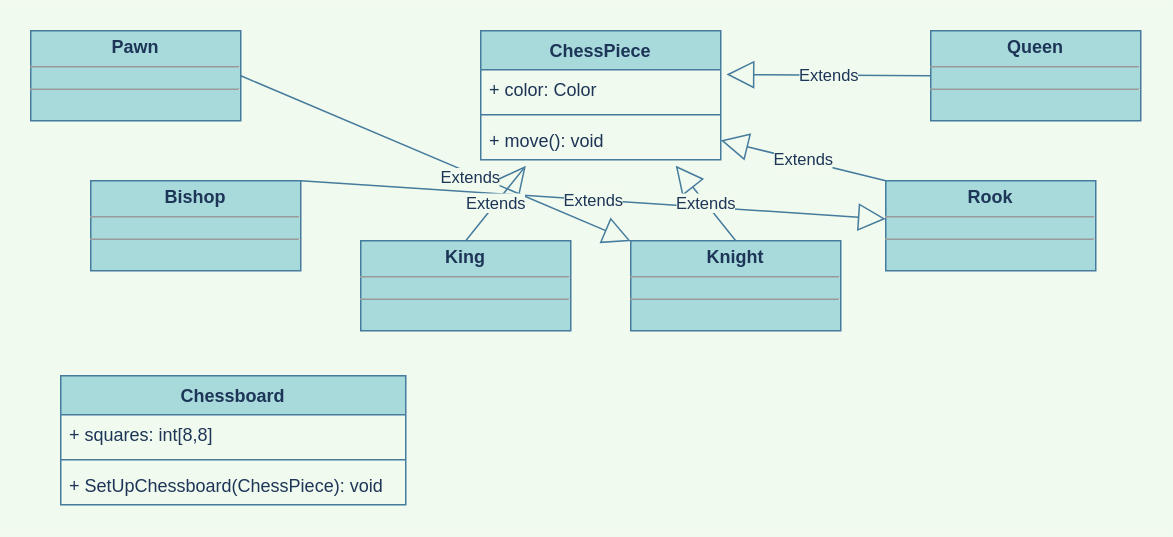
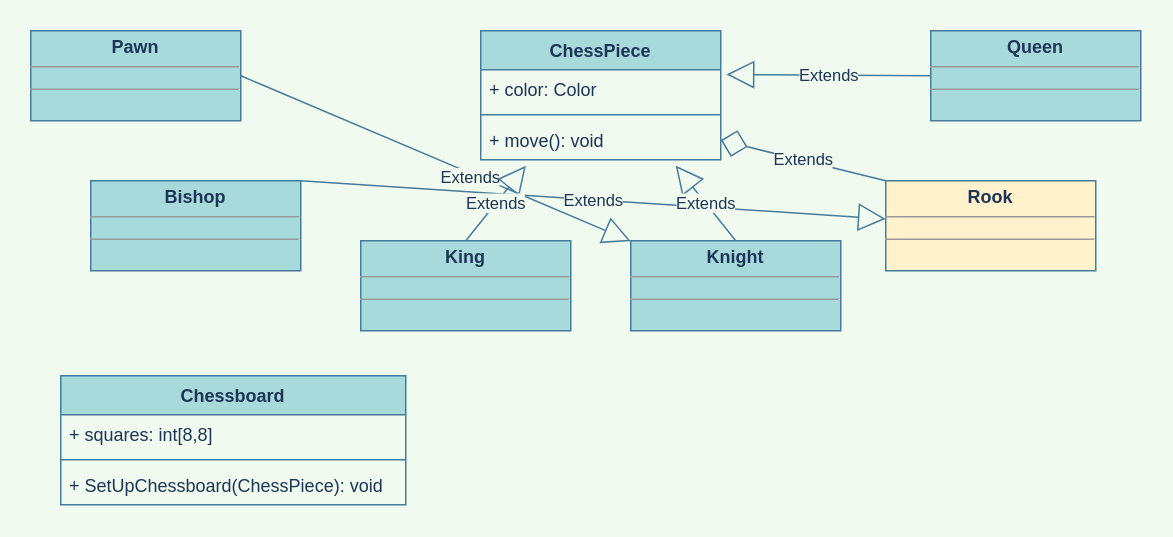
edge "Rook" -> "+ move(): void": arrowhead block -> diamond
edge "King" -> "+ move(): void": arrowhead open -> block
node "Rook": fillcolor #a8dadc -> #fff2cc
